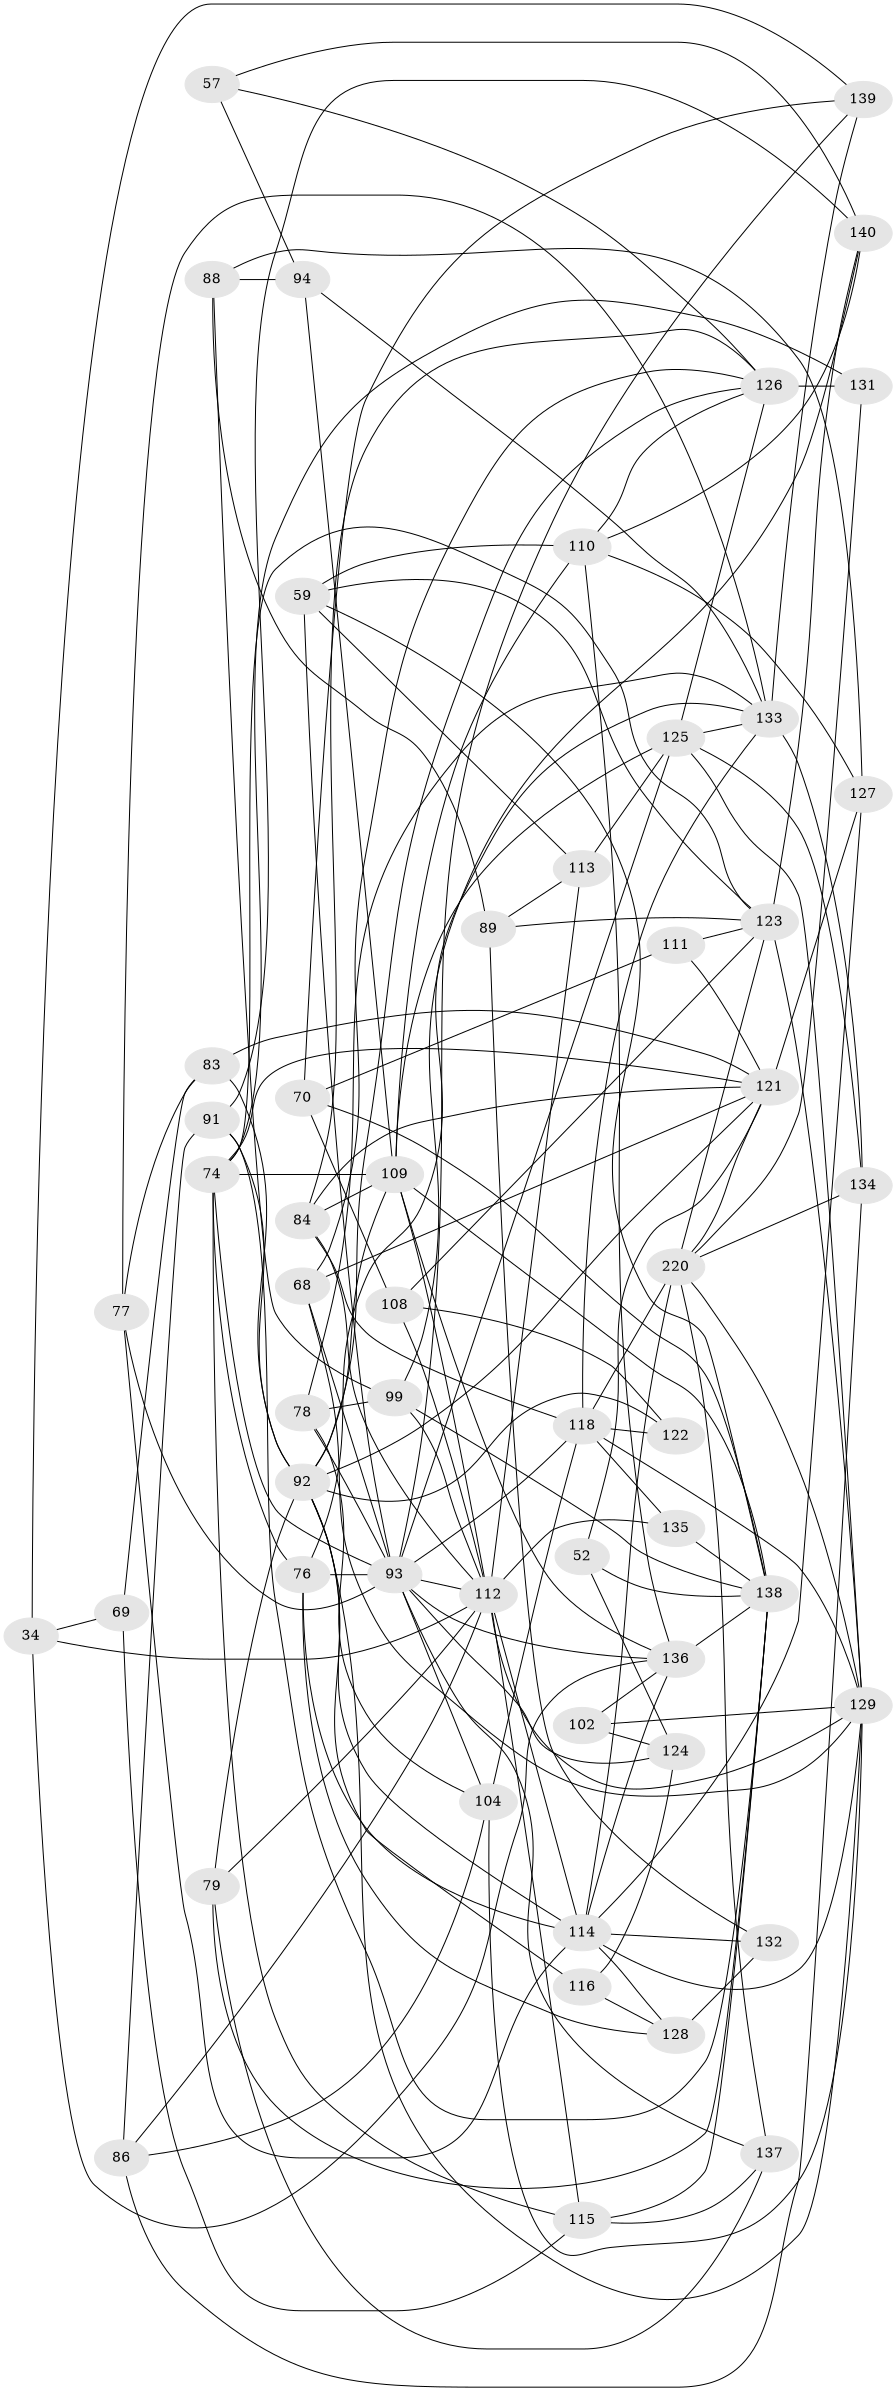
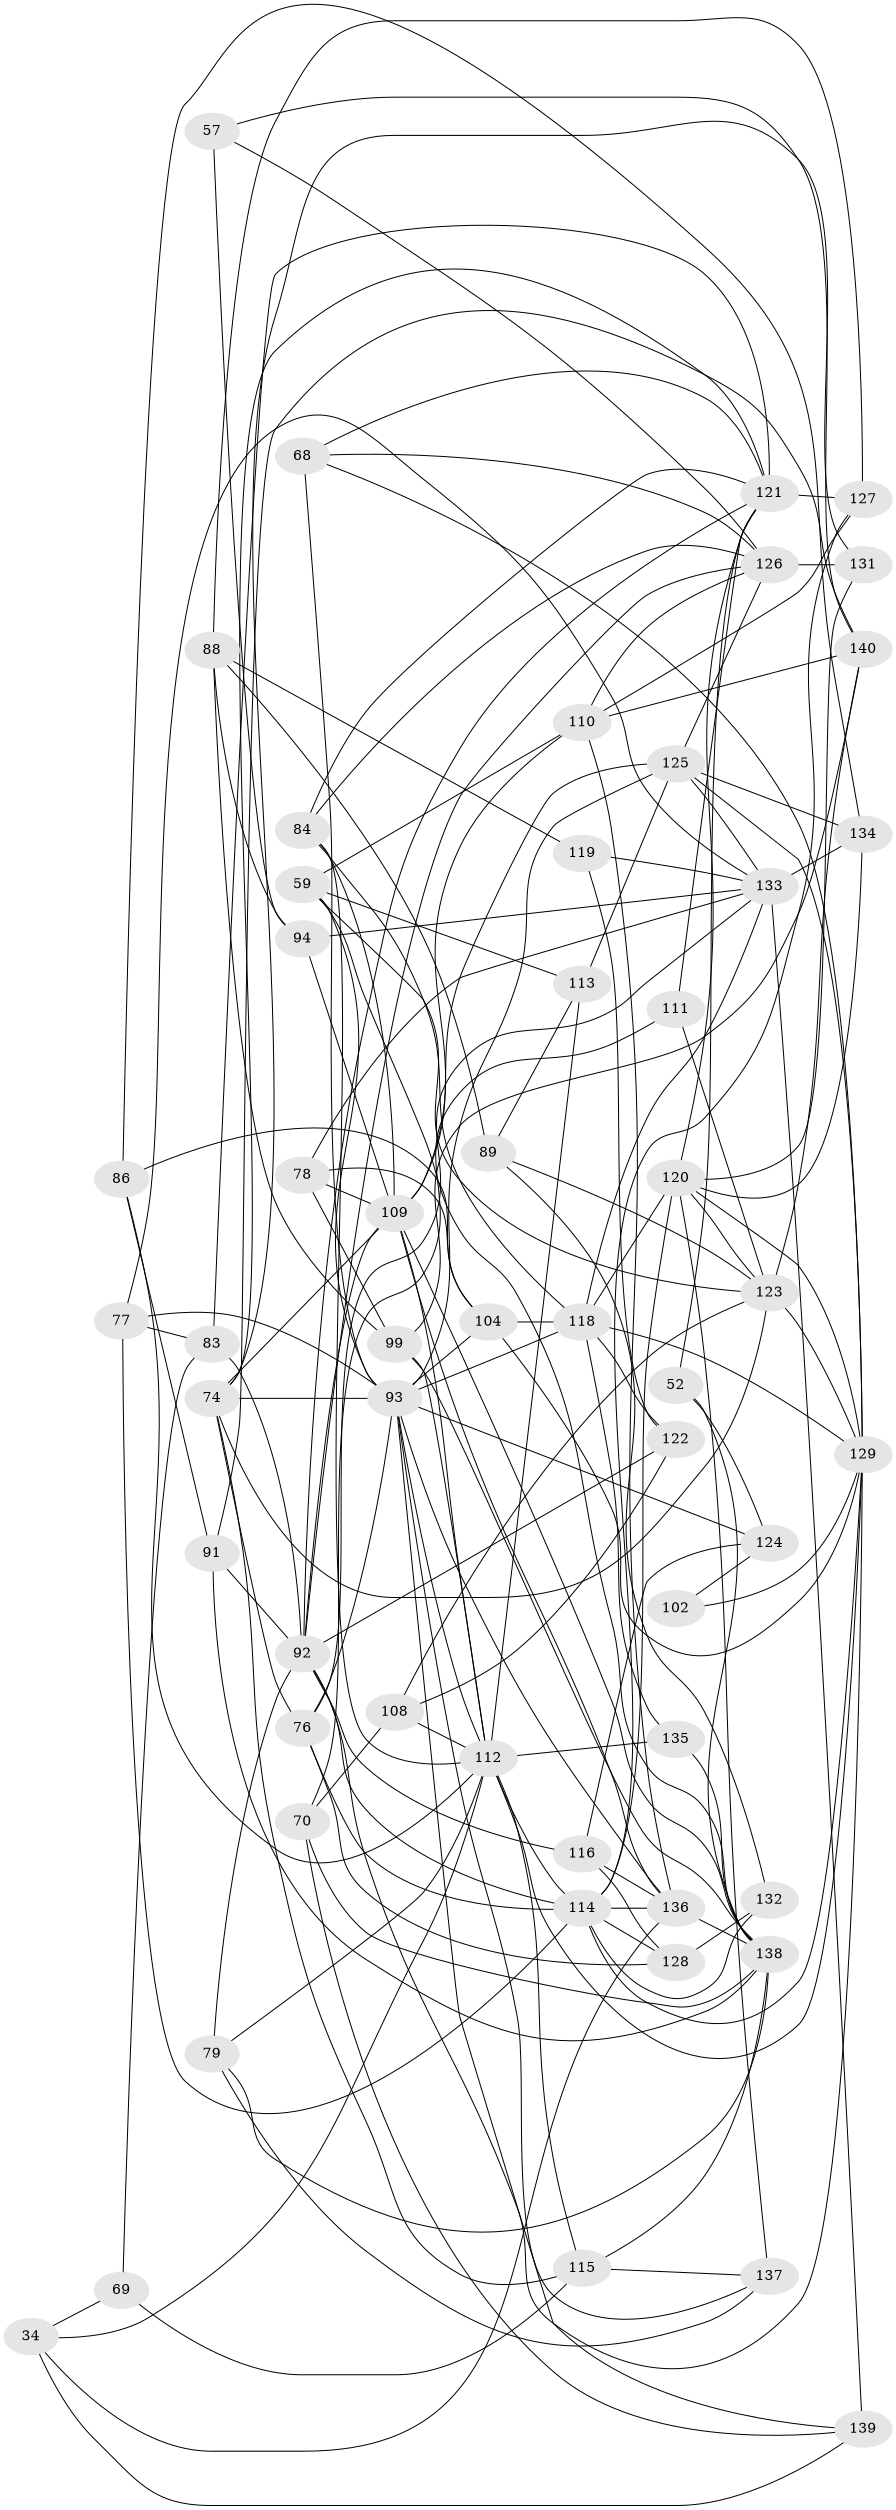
node "119": added
node "220": label "220" -> "120"
edge "78" -- "93": now "78" -- "109"
edge "136" -- "102": now "136" -- "116"
